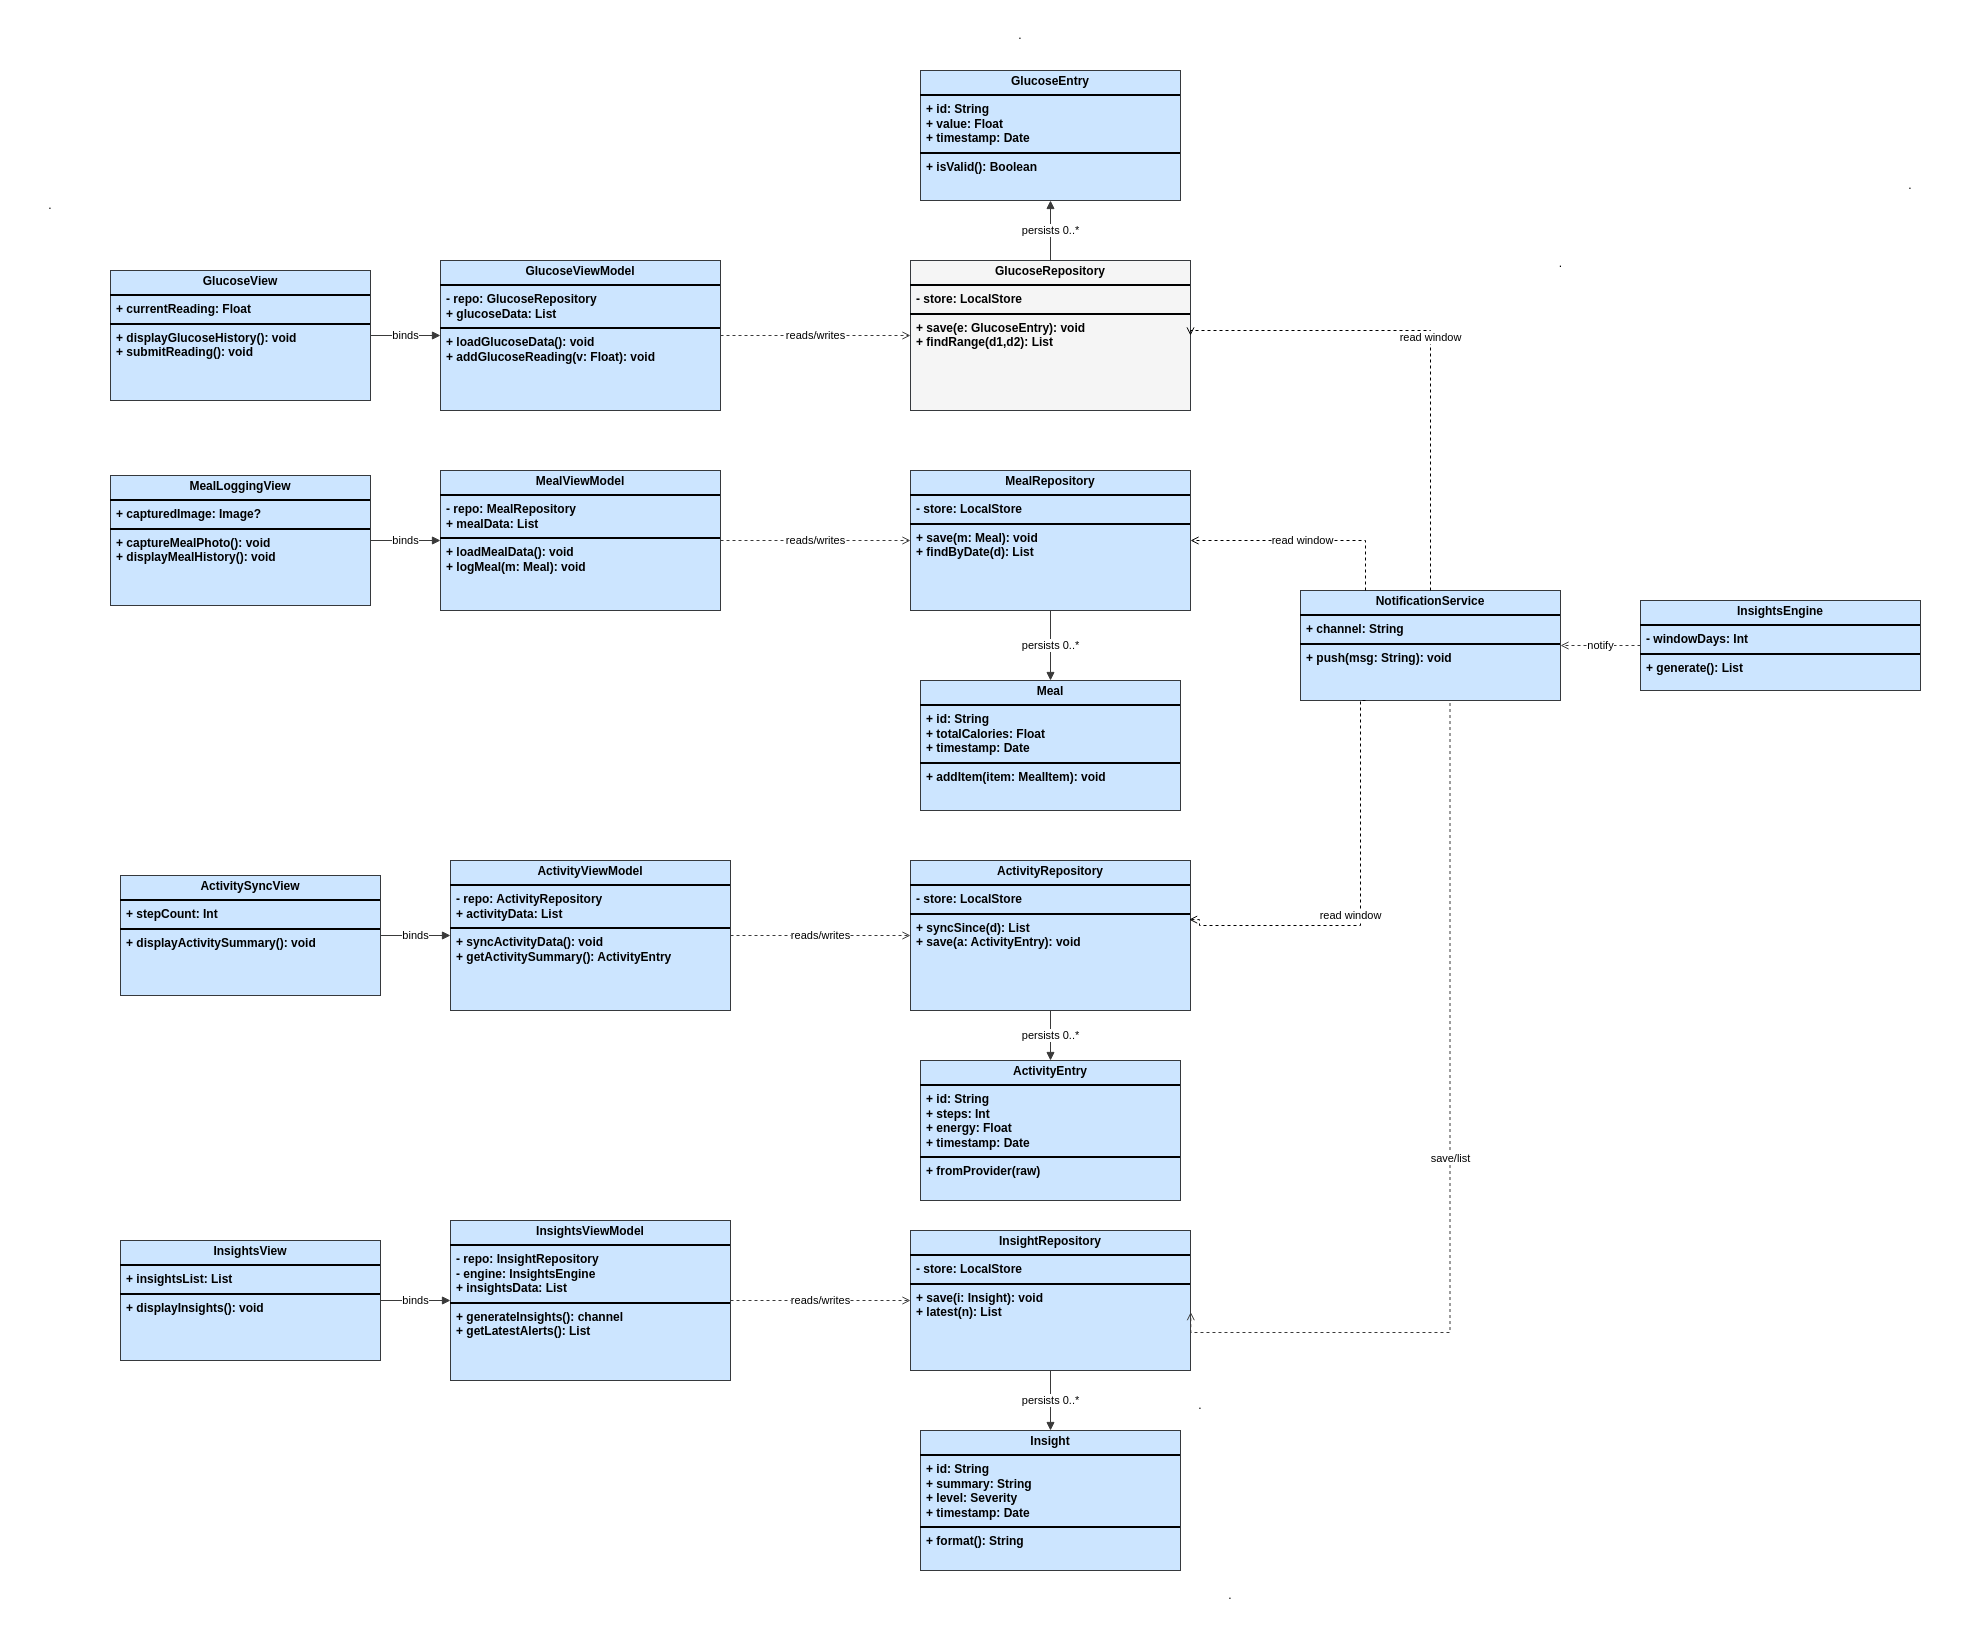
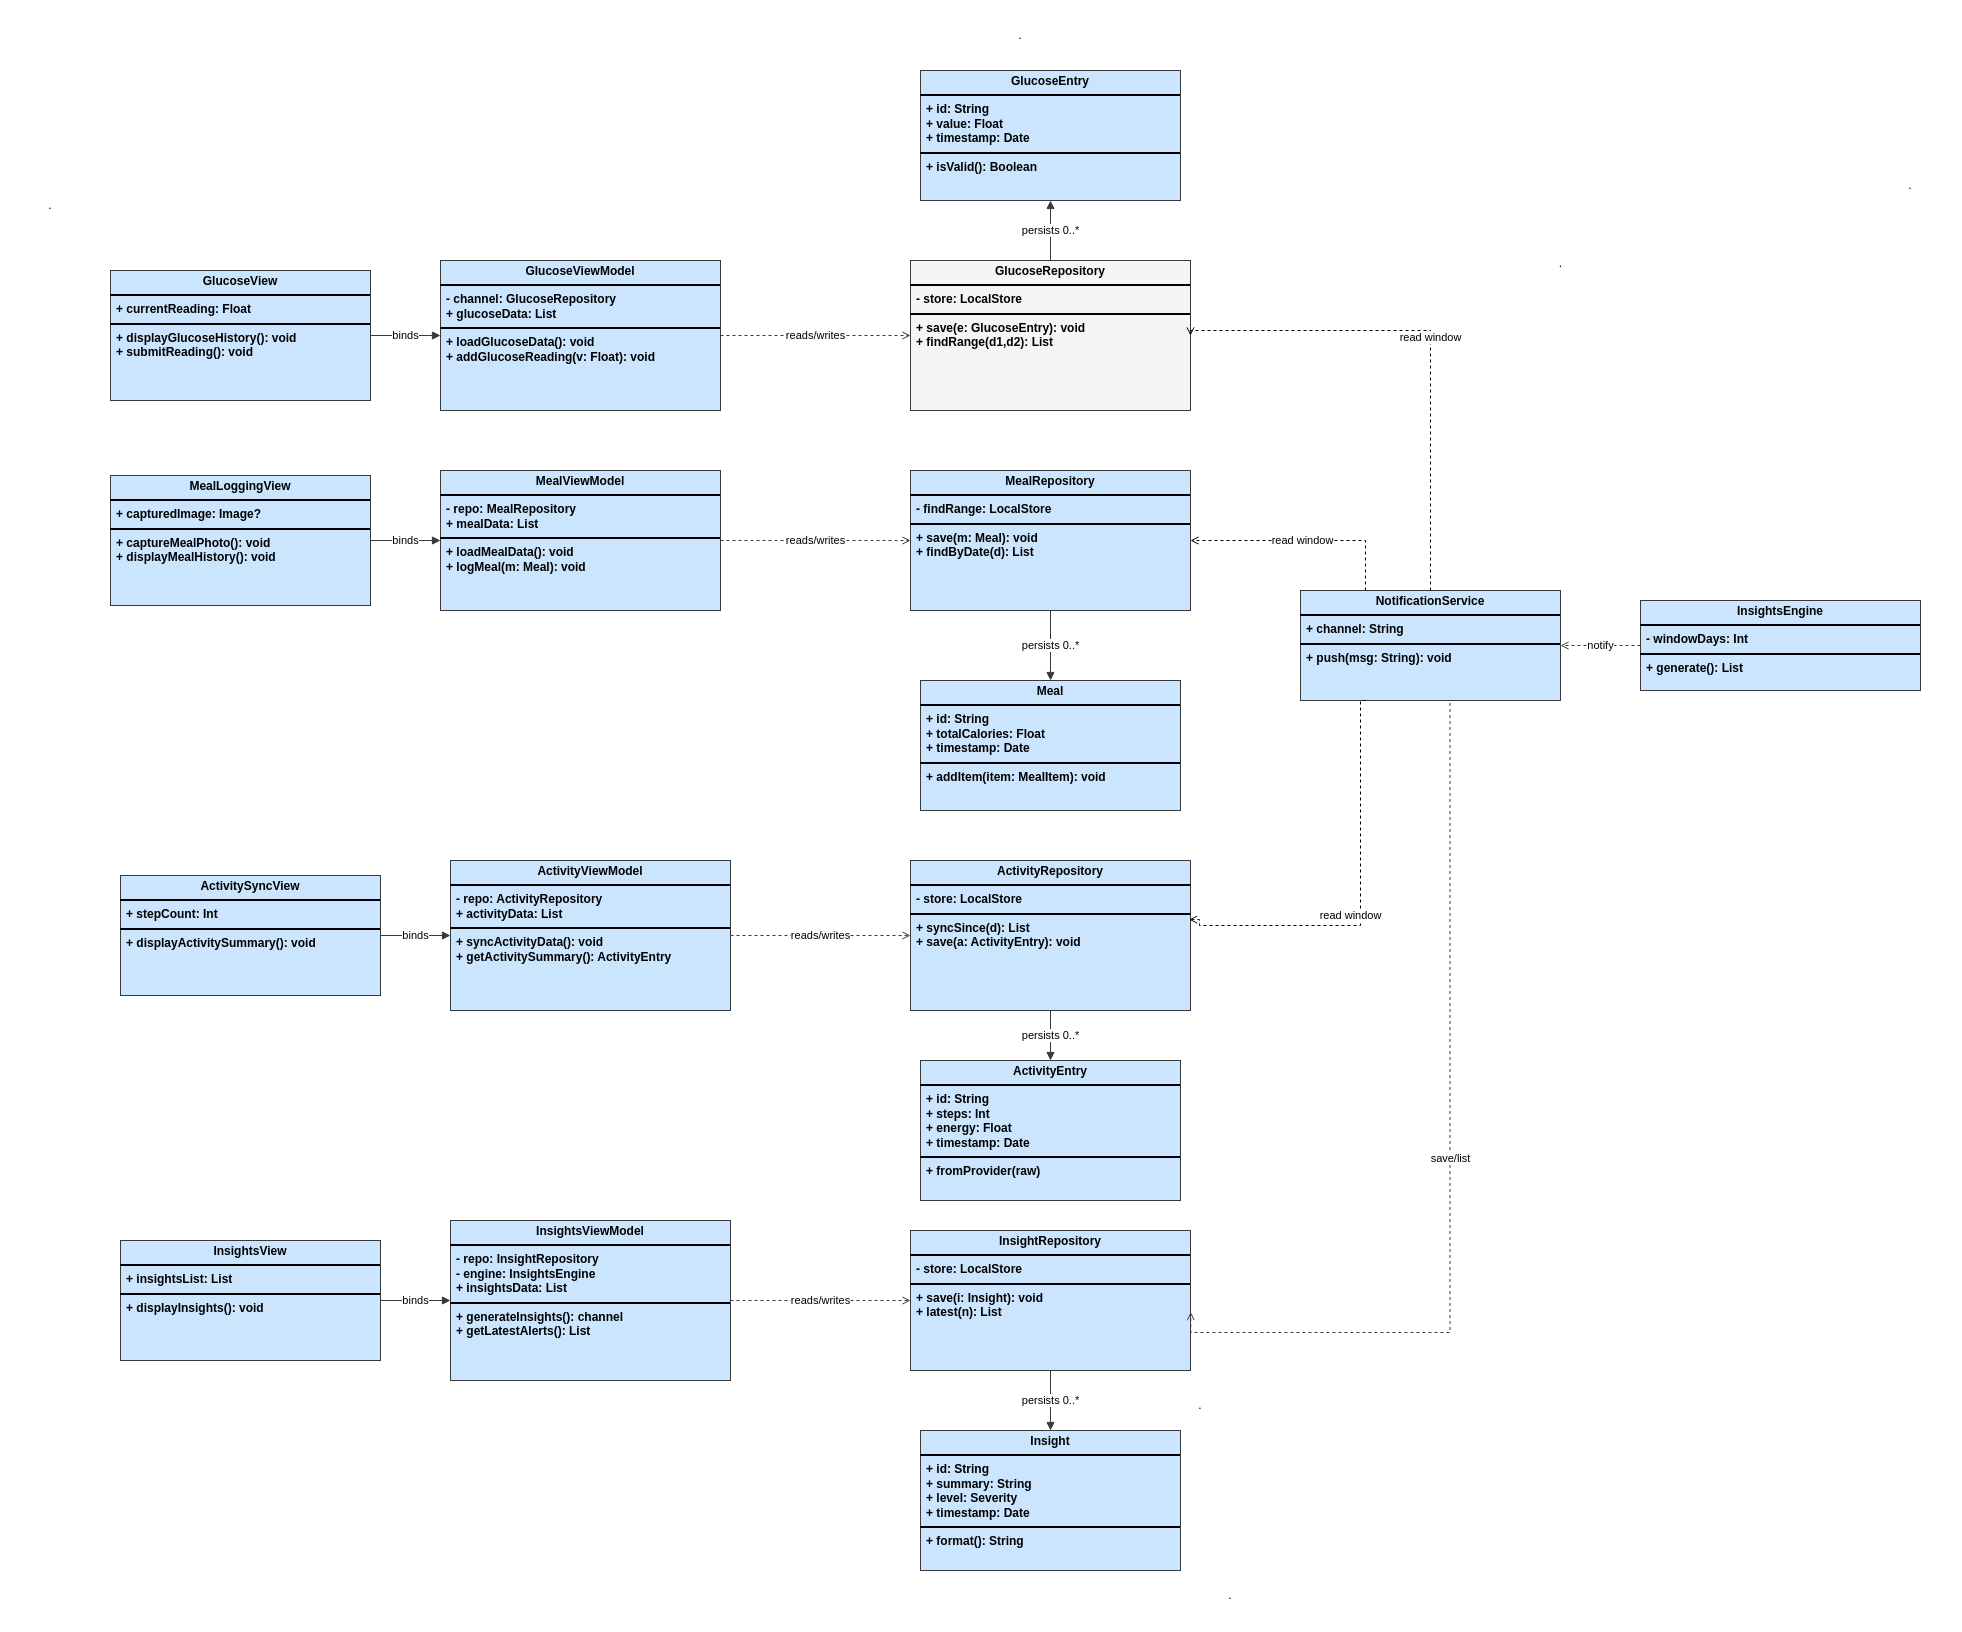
node "GlucoseViewModel - repo: GlucoseRepository + glucoseData: List + loadGlucoseData(): void + addGlucoseReading(v: Float): void": label "GlucoseViewModel - repo: GlucoseRepository + glucoseData: List + loadGlucoseData(): void + addGlucoseReading(v: Float): void" -> "GlucoseViewModel - channel: GlucoseRepository + glucoseData: List + loadGlucoseData(): void + addGlucoseReading(v: Float): void"
node "MealRepository - store: LocalStore + save(m: Meal): void + findByDate(d): List": label "MealRepository - store: LocalStore + save(m: Meal): void + findByDate(d): List" -> "MealRepository - findRange: LocalStore + save(m: Meal): void + findByDate(d): List"
